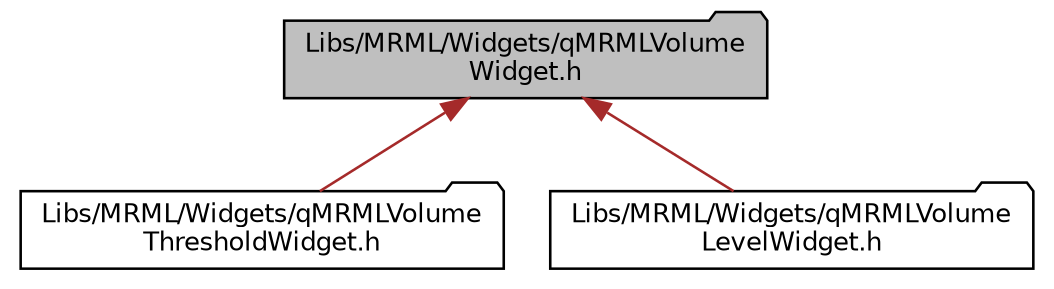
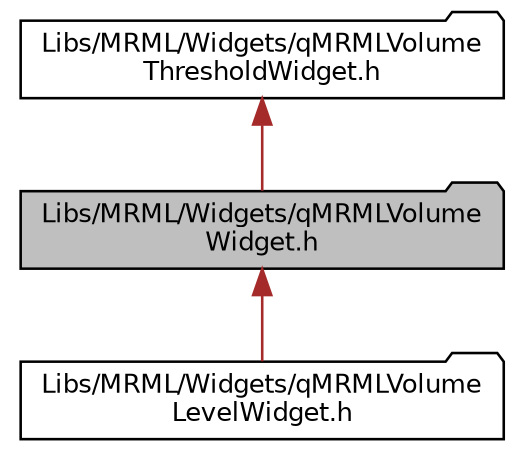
edge "Libs/MRML/Widgets/qMRMLVolume ThresholdWidget.h" -> "Libs/MRML/Widgets/qMRMLVolume Widget.h": reversed
